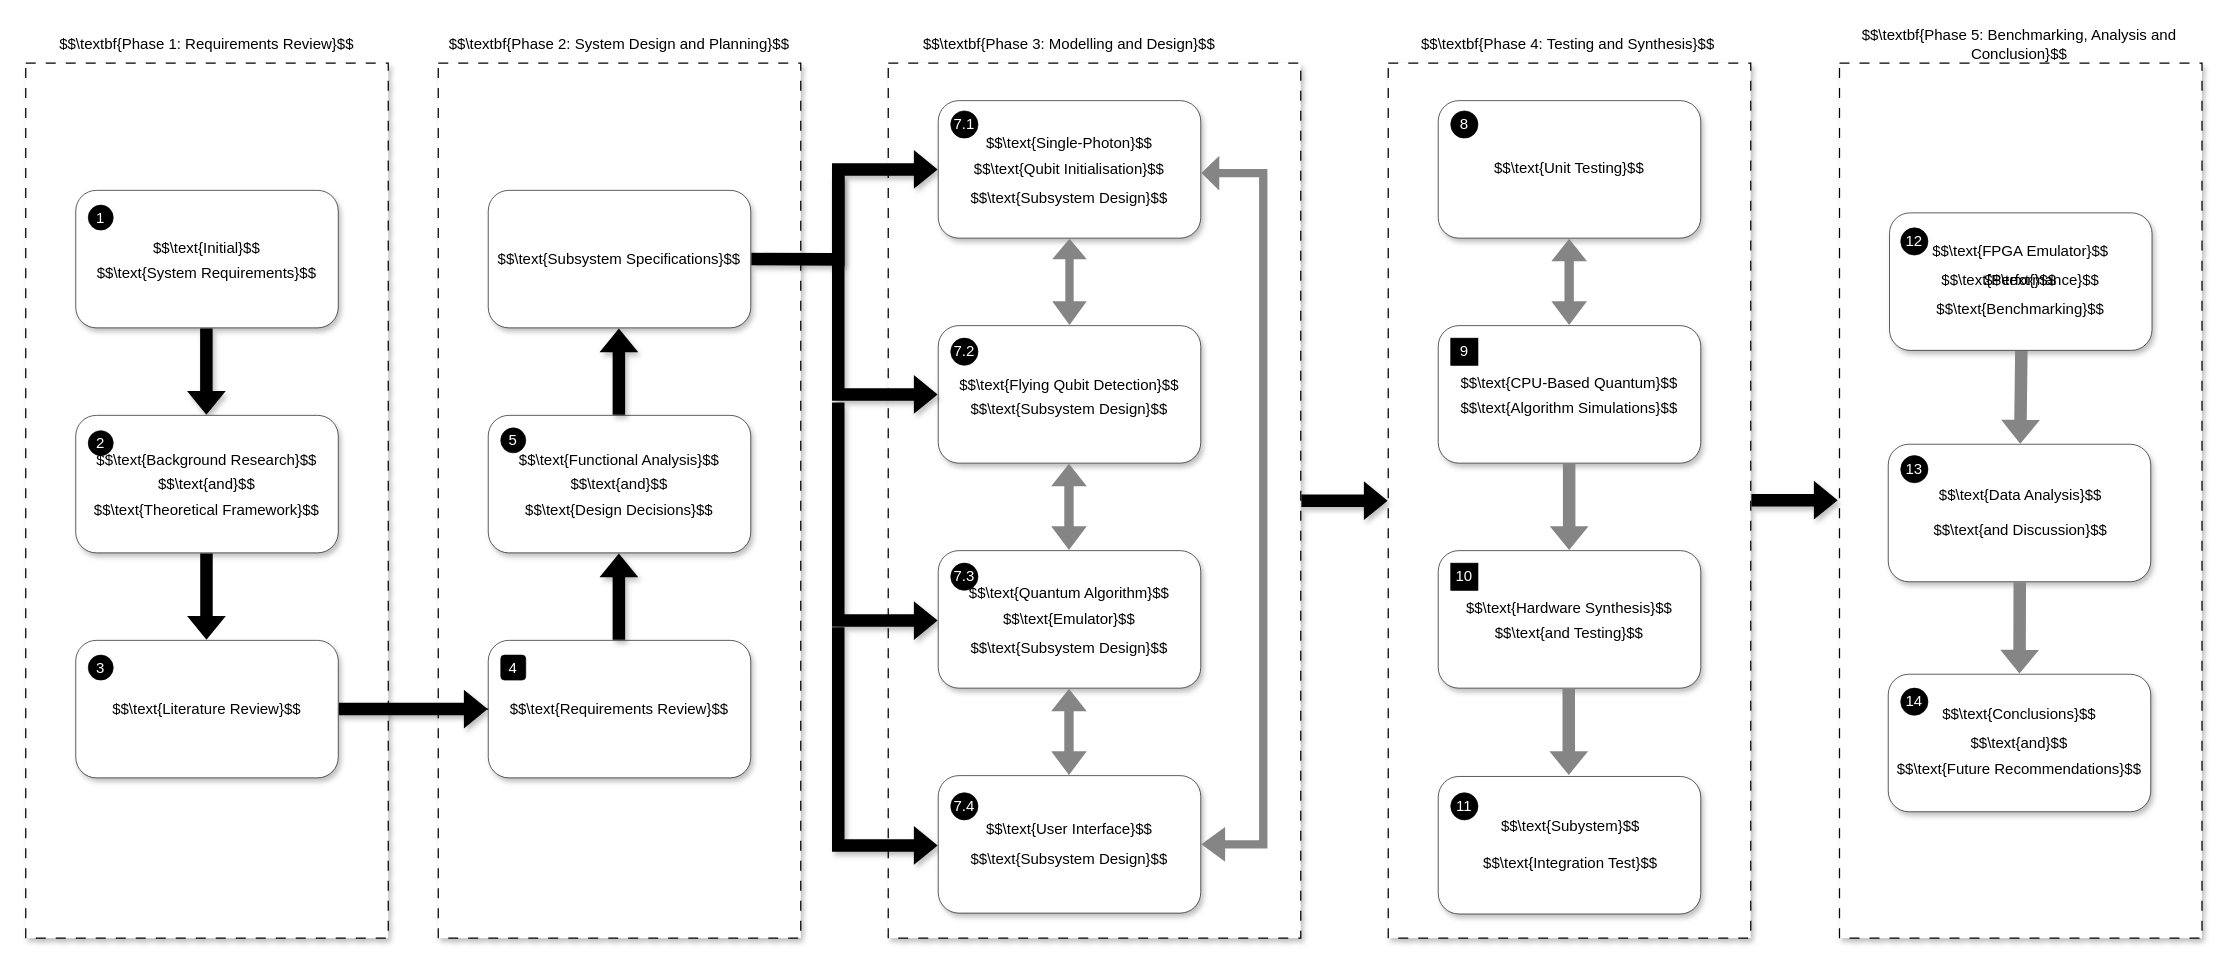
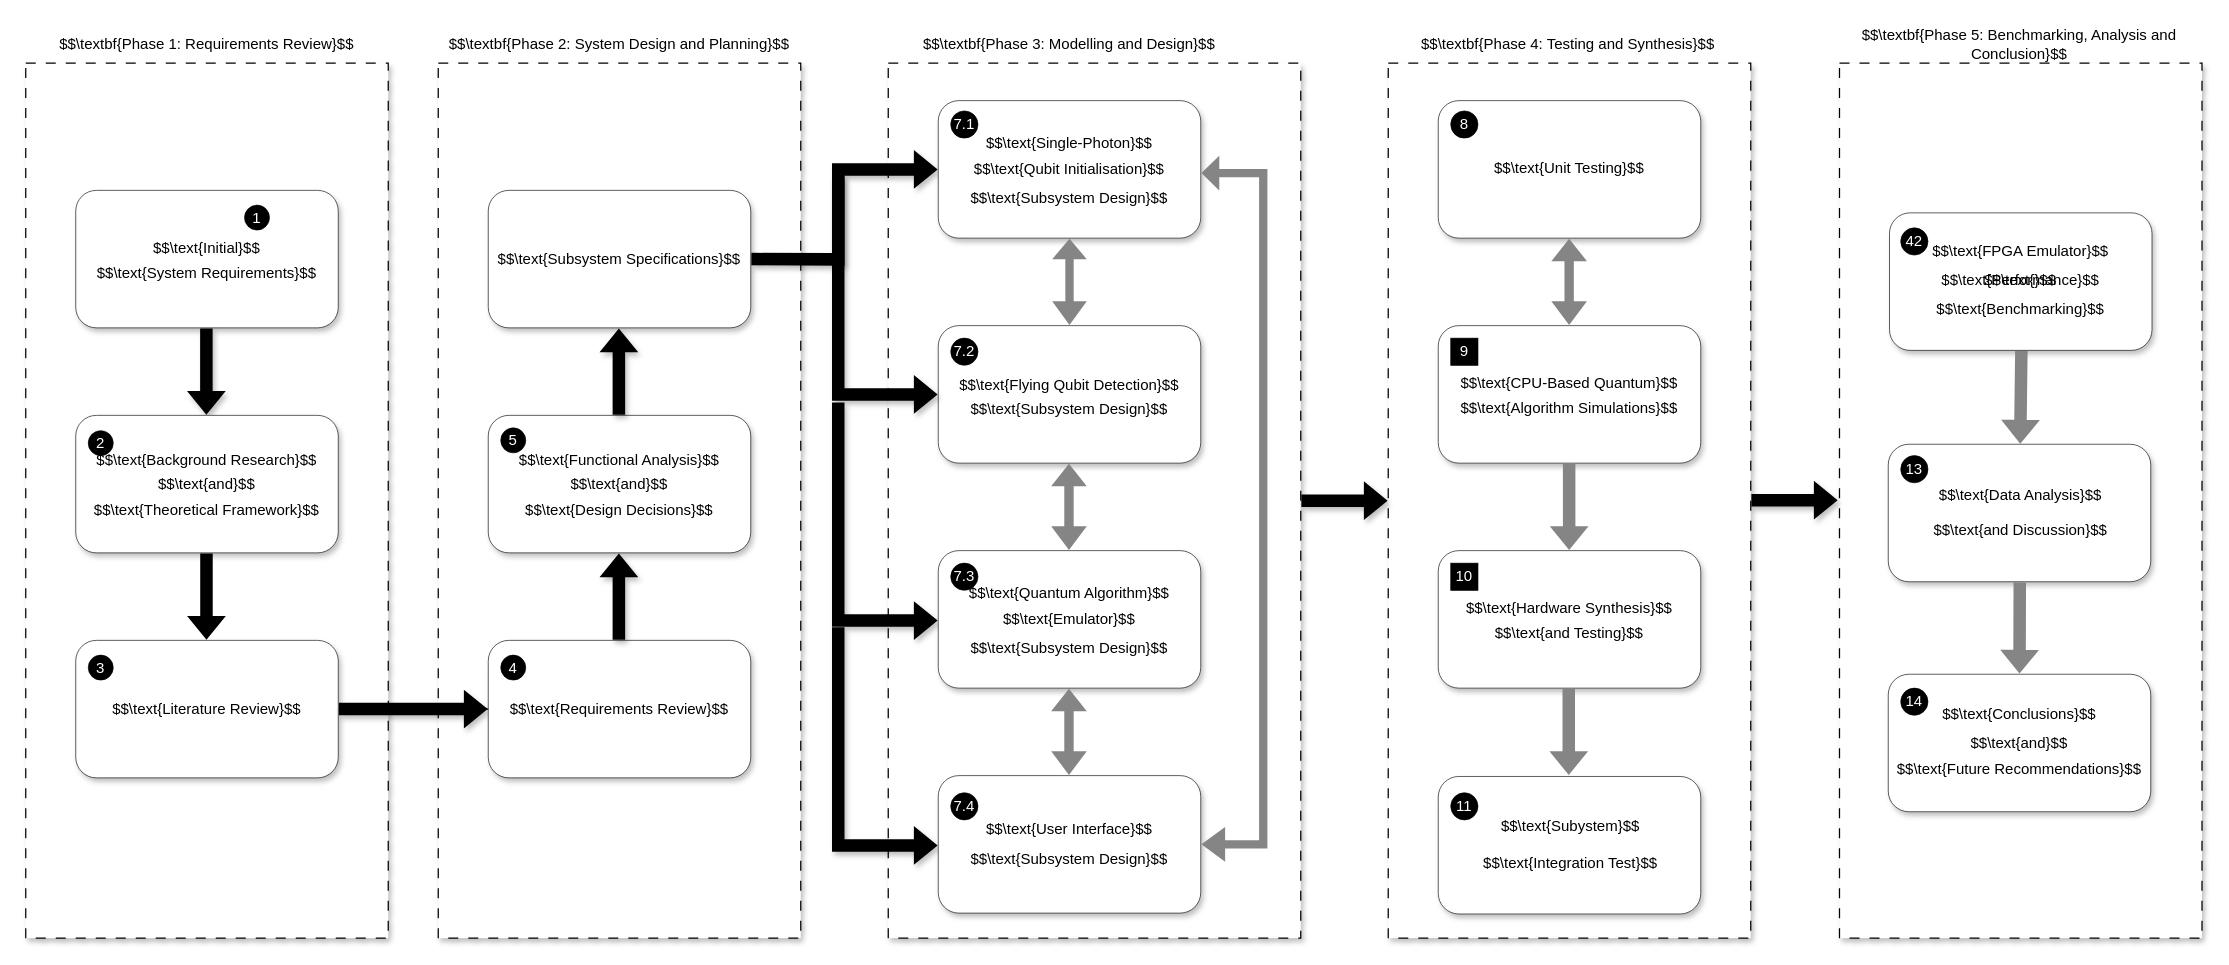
node "1": moved (101, 218) -> (257, 218)
node "12": label "12" -> "42"
node "4": shape rounded rectangle -> ellipse
